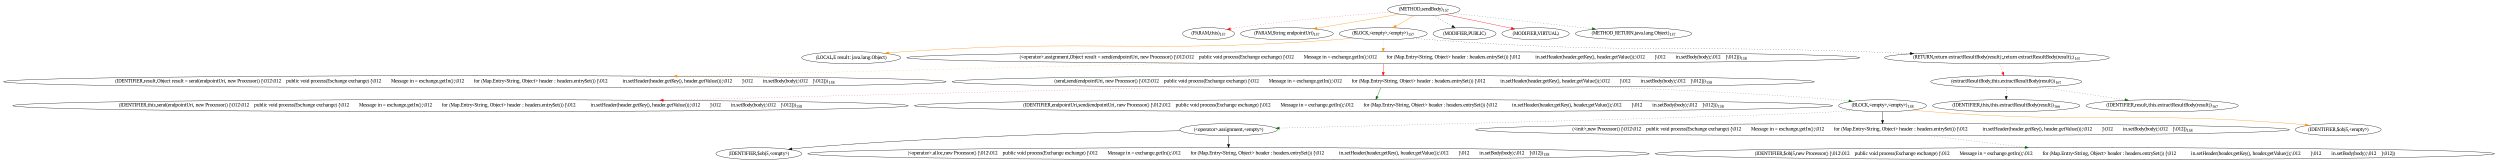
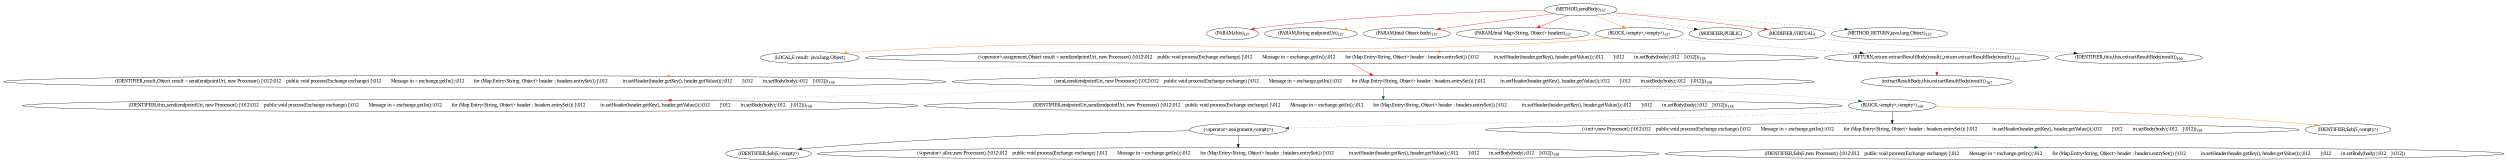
edge "(METHOD,sendBody)" -> "(PARAM,this)": style dotted -> solid
edge "(METHOD,sendBody)" -> "(PARAM,String endpointUri)": style solid -> dotted
node "(PARAM,final Object body)": added
node "(PARAM,final Map<String, Object> headers)": added
edge "(extractResultBody,this.extractResultBody(result))" -> "(IDENTIFIER,this,this.extractResultBody(result))": now "(MODIFIER,VIRTUAL)" -> "(IDENTIFIER,this,this.extractResultBody(result))"
node "(IDENTIFIER,result,this.extractResultBody(result))": removed
